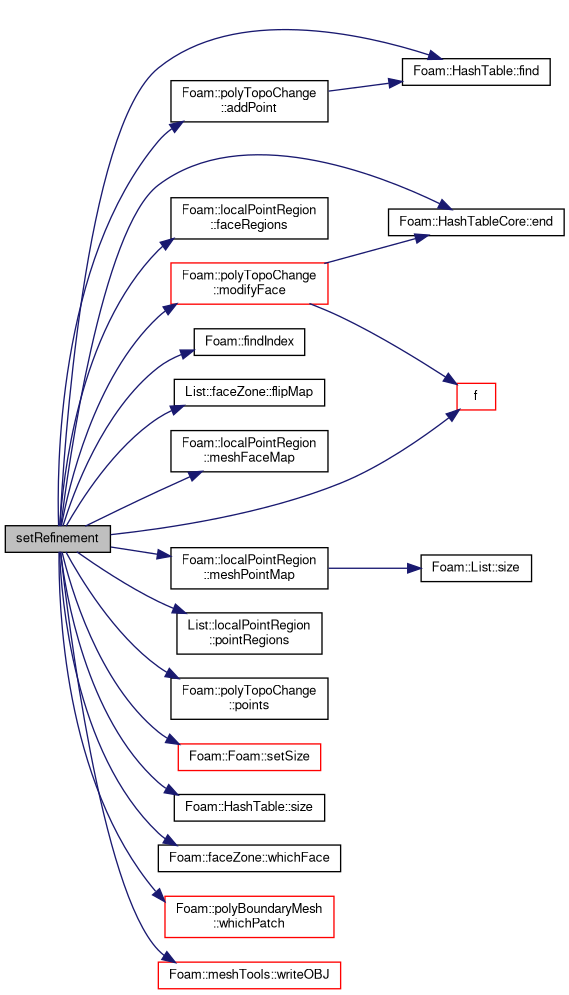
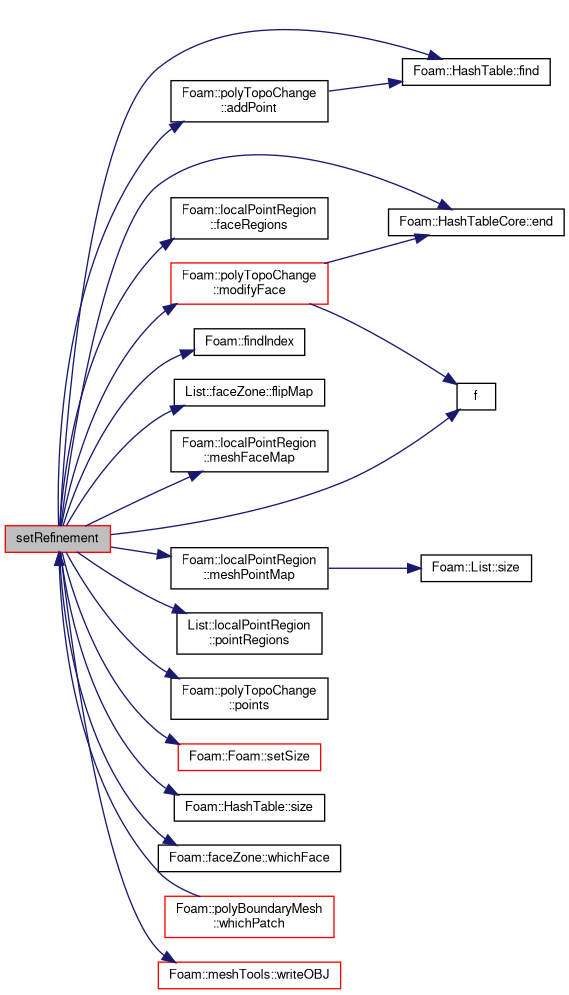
node "f": color red -> black
node "setRefinement": color black -> red
edge "setRefinement" -> "Foam::polyBoundaryMesh ::whichPatch": reversed
